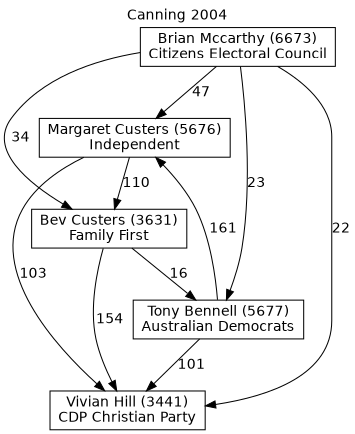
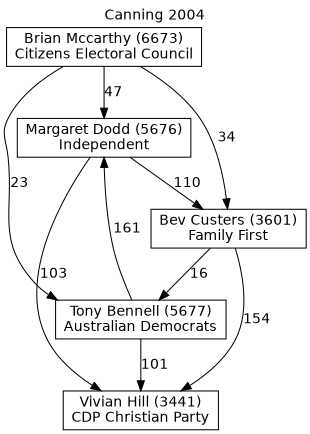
node "Margaret Custers (5676) Independent": label "Margaret Custers (5676) Independent" -> "Margaret Dodd (5676) Independent"
node "Bev Custers (3631) Family First": label "Bev Custers (3631) Family First" -> "Bev Custers (3601) Family First"
edge "Brian Mccarthy (6673) Citizens Electoral Council" -> "Vivian Hill (3441) CDP Christian Party": removed, label "22"
